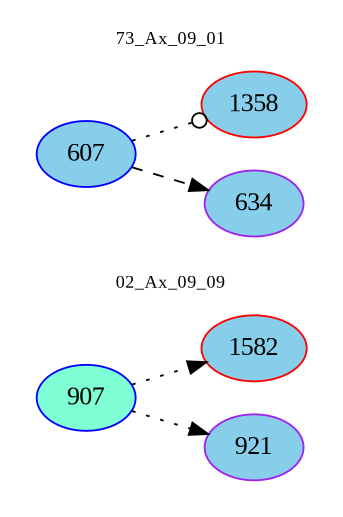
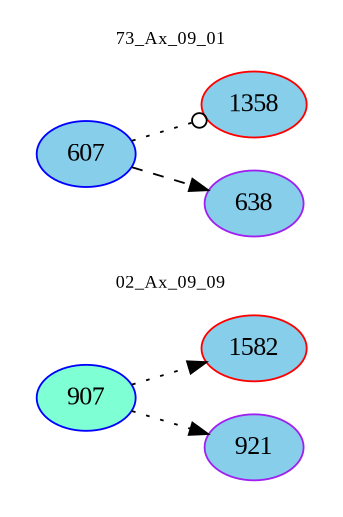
node "634": label "634" -> "638"
